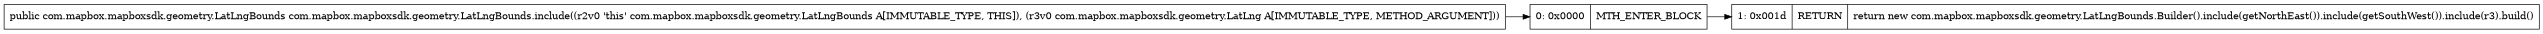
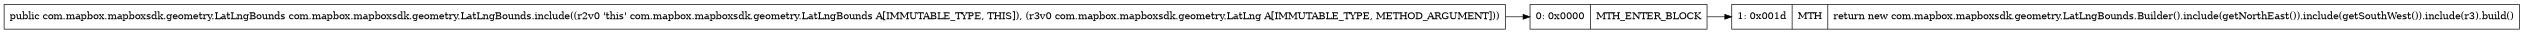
node "1: 0x001d": text "RETURN" -> "MTH"
